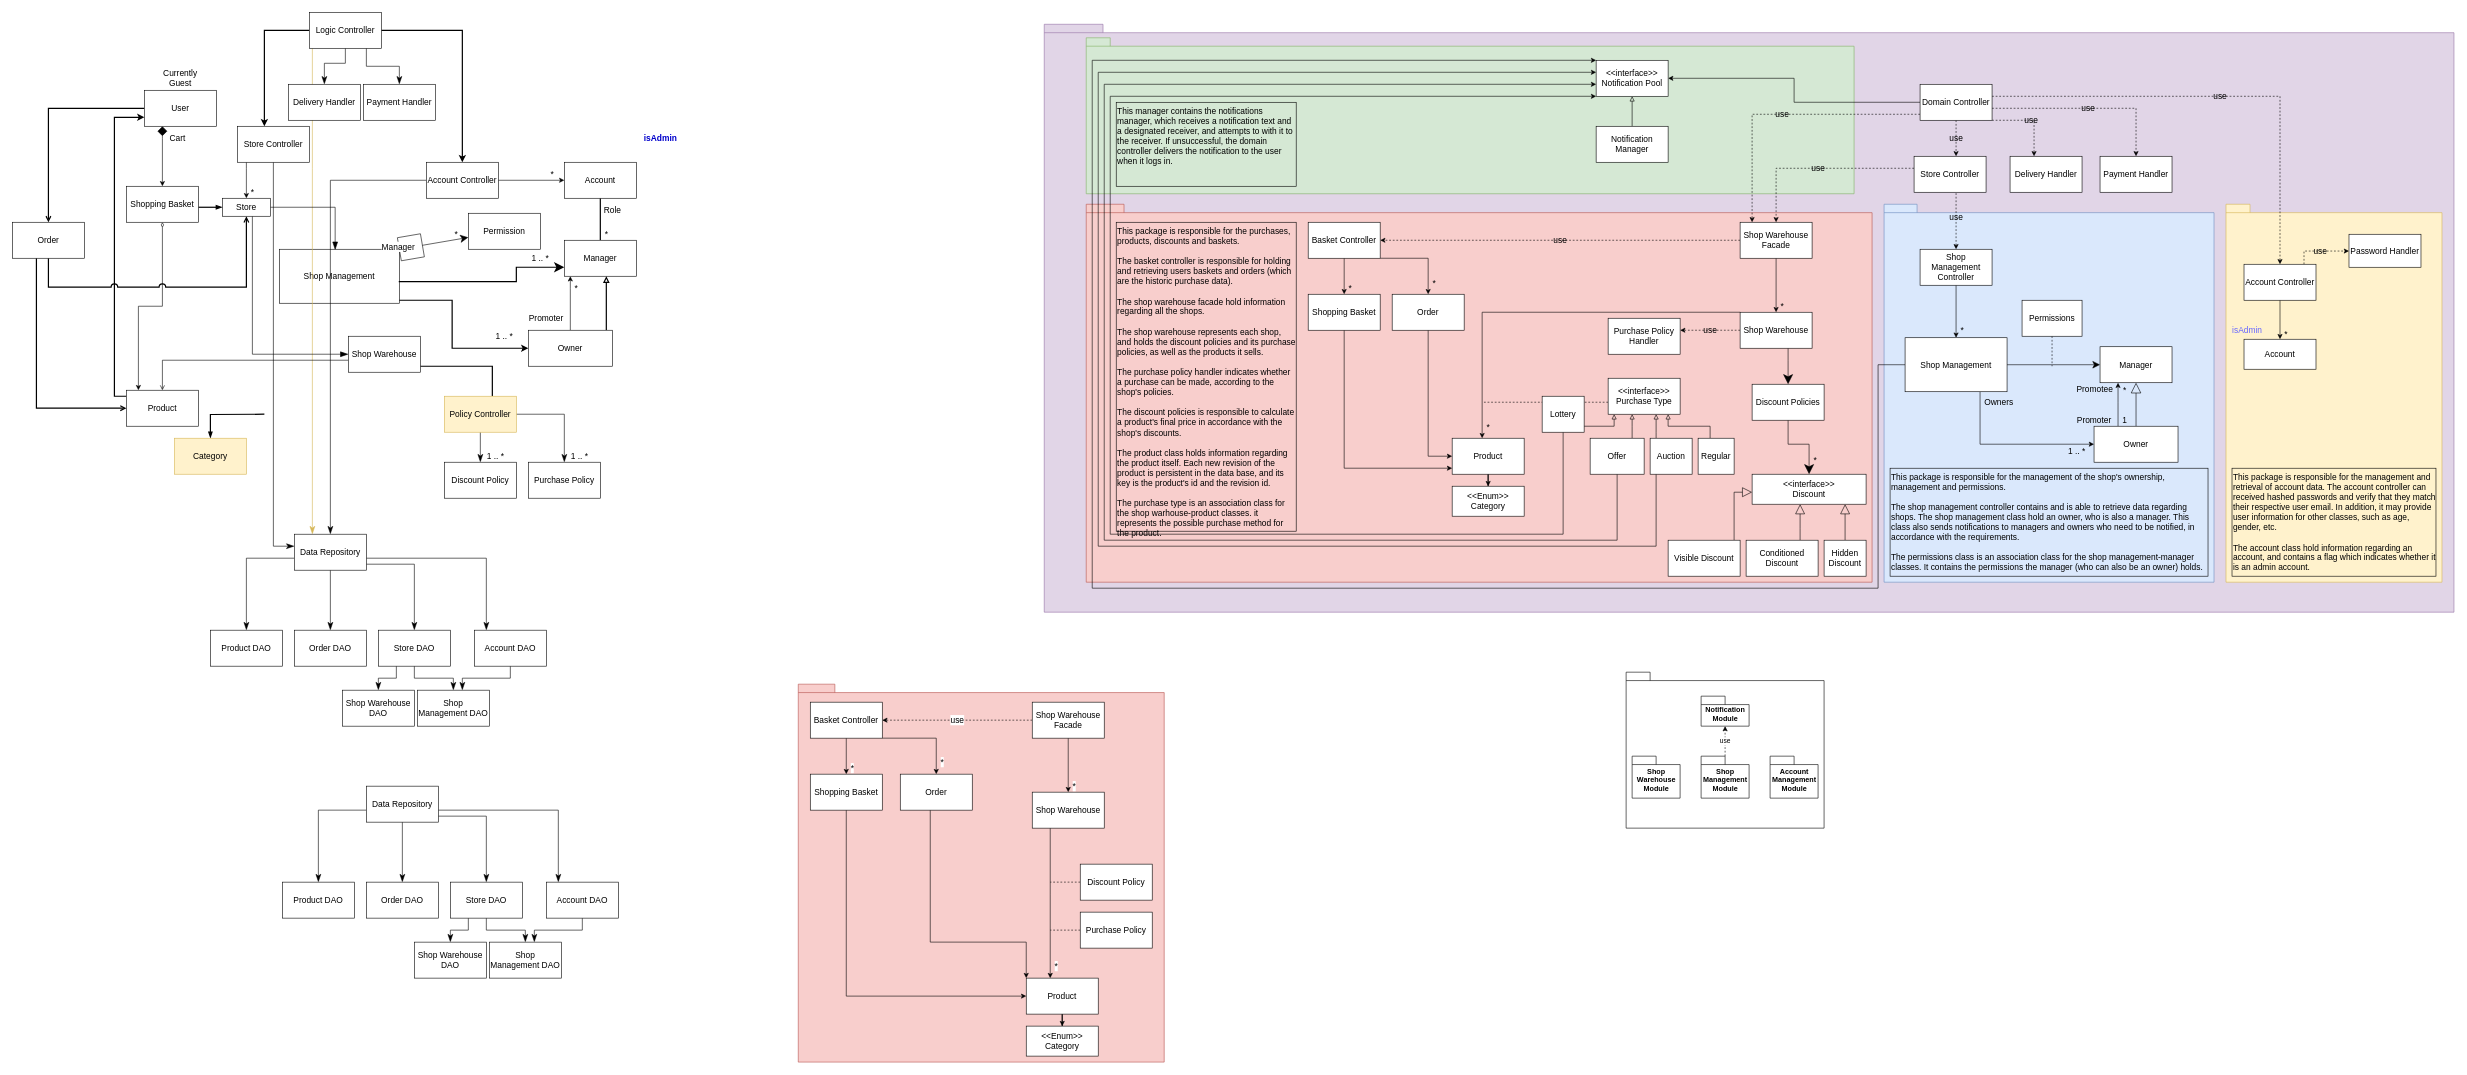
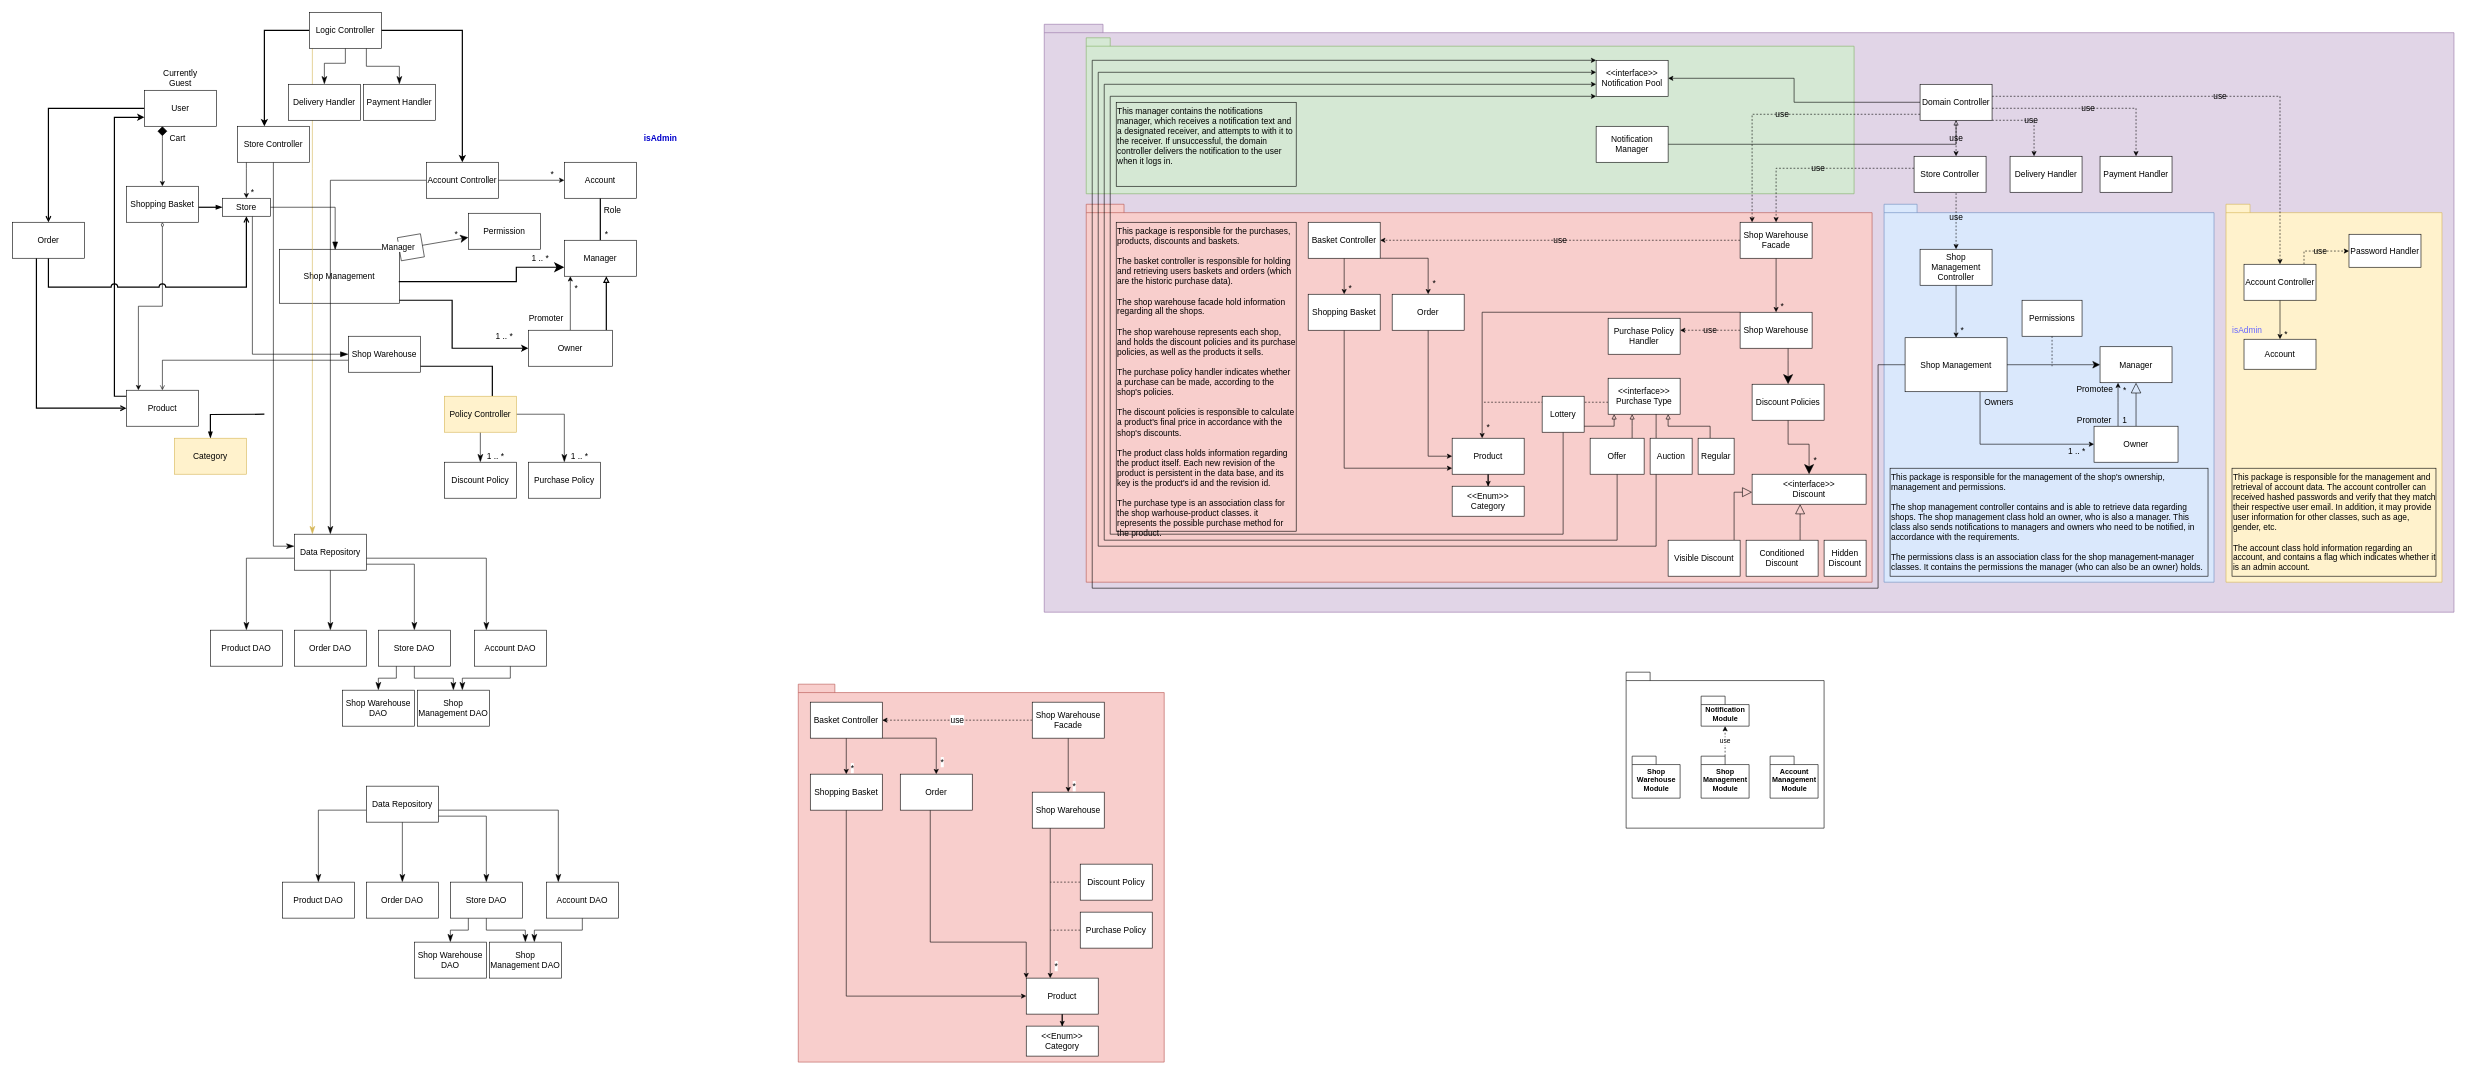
edge "Notification Manager" -> "<<interface>>Notification Pool": now "Notification Manager" -> "Domain Controller"
edge "Auction" -> "<<interface>>Purchase Type": arrowhead block -> none
edge "Hidden Discount" -> "<<interface>>Discount": removed
